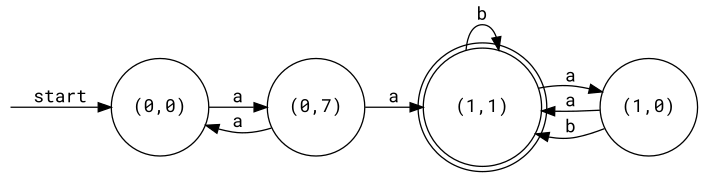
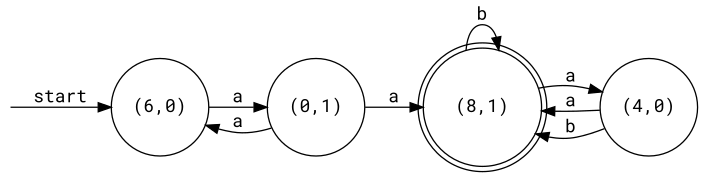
node "(0,0)": label "(0,0)" -> "(6,0)"
node "(0,7)": label "(0,7)" -> "(0,1)"
node "(1,1)": label "(1,1)" -> "(8,1)"
node "(1,0)": label "(1,0)" -> "(4,0)"
